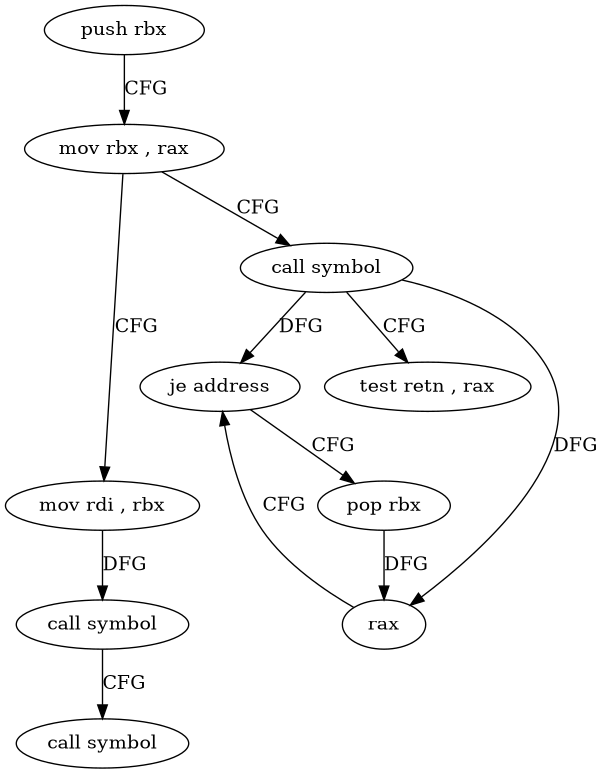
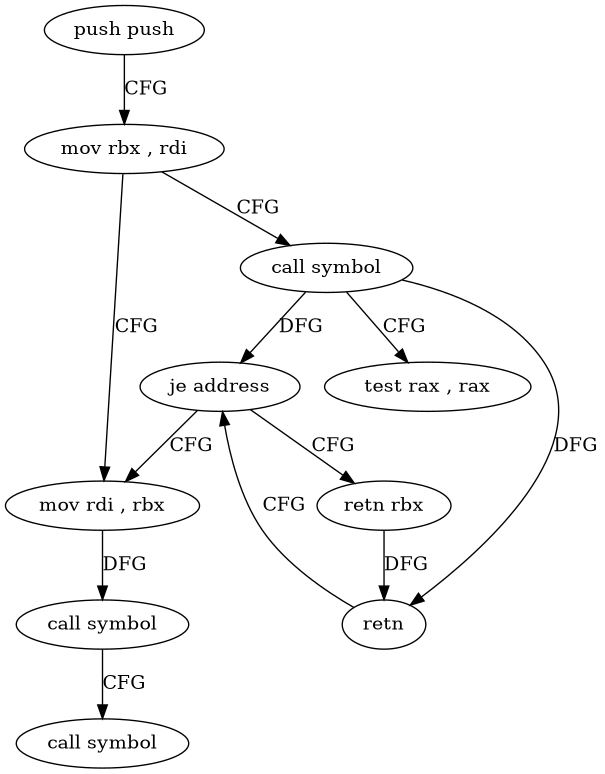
node "push rbx": label "push rbx" -> "push push"
node "mov rbx , rax": label "mov rbx , rax" -> "mov rbx , rdi"
node "test retn , rax": label "test retn , rax" -> "test rax , rax"
edge "je address" -> "mov rdi , rbx": added, label "CFG"
node "pop rbx": label "pop rbx" -> "retn rbx"
node "rax": label "rax" -> "retn"
